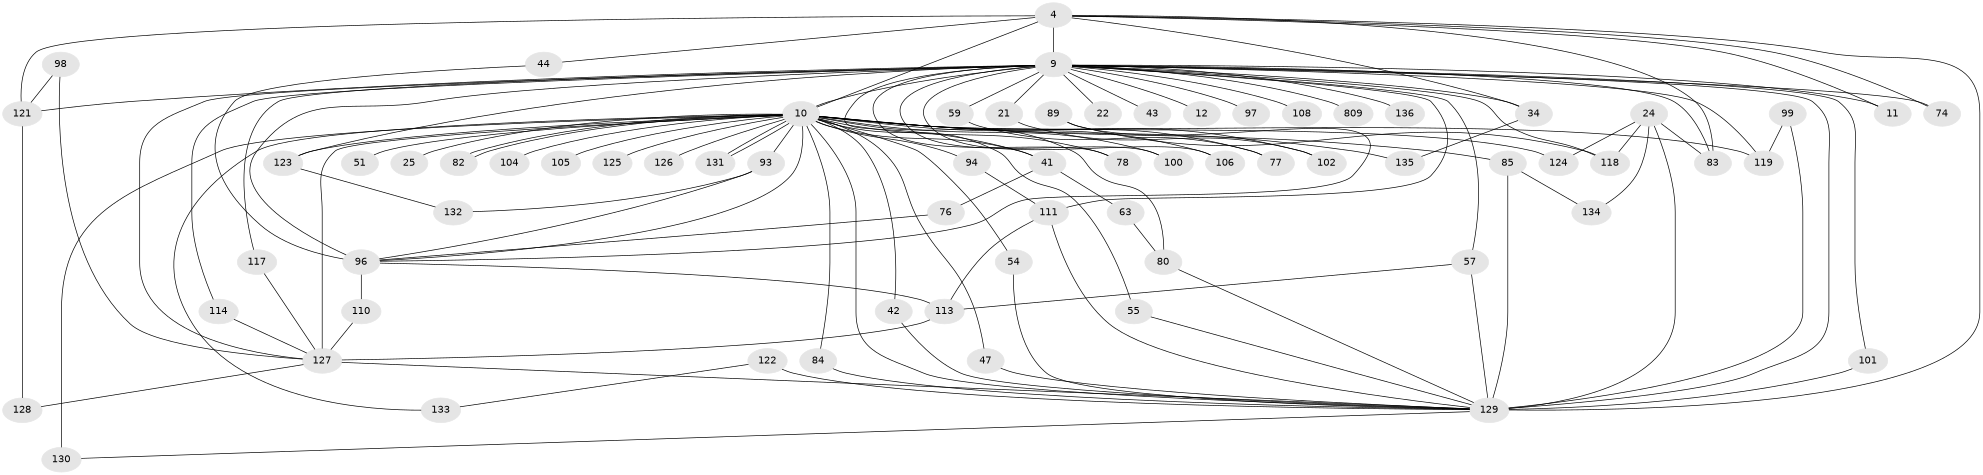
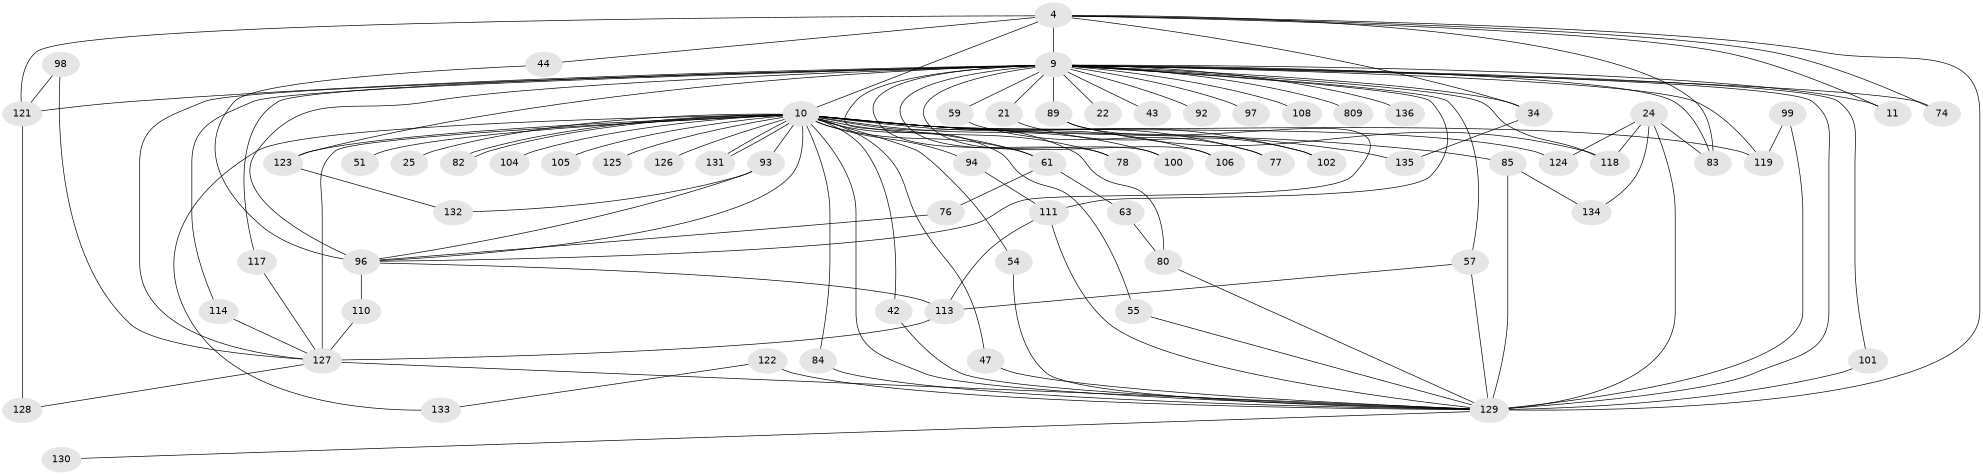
edge "9" -- "10": now "9" -- "89"
node "12": label "12" -> "92"
edge "10" -- "130": removed
node "41": label "41" -> "61"
